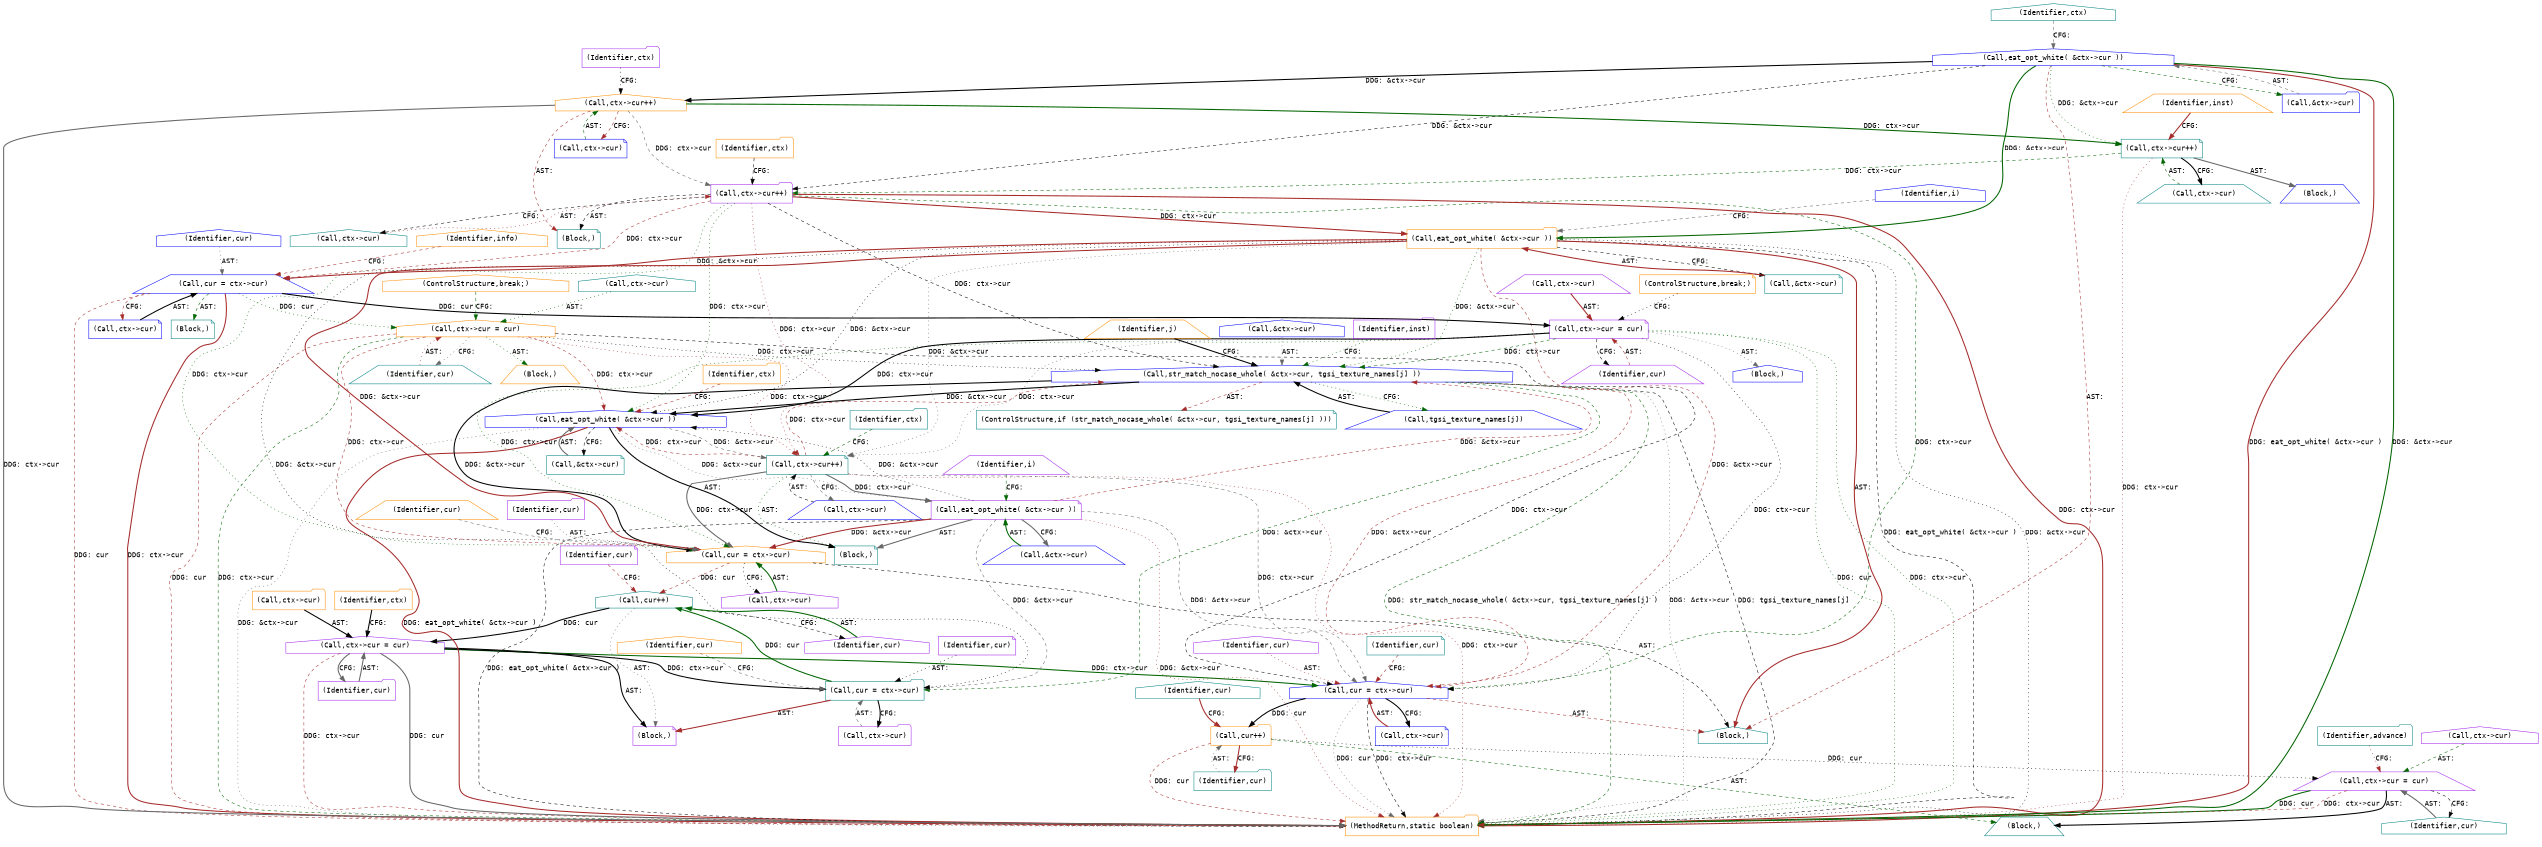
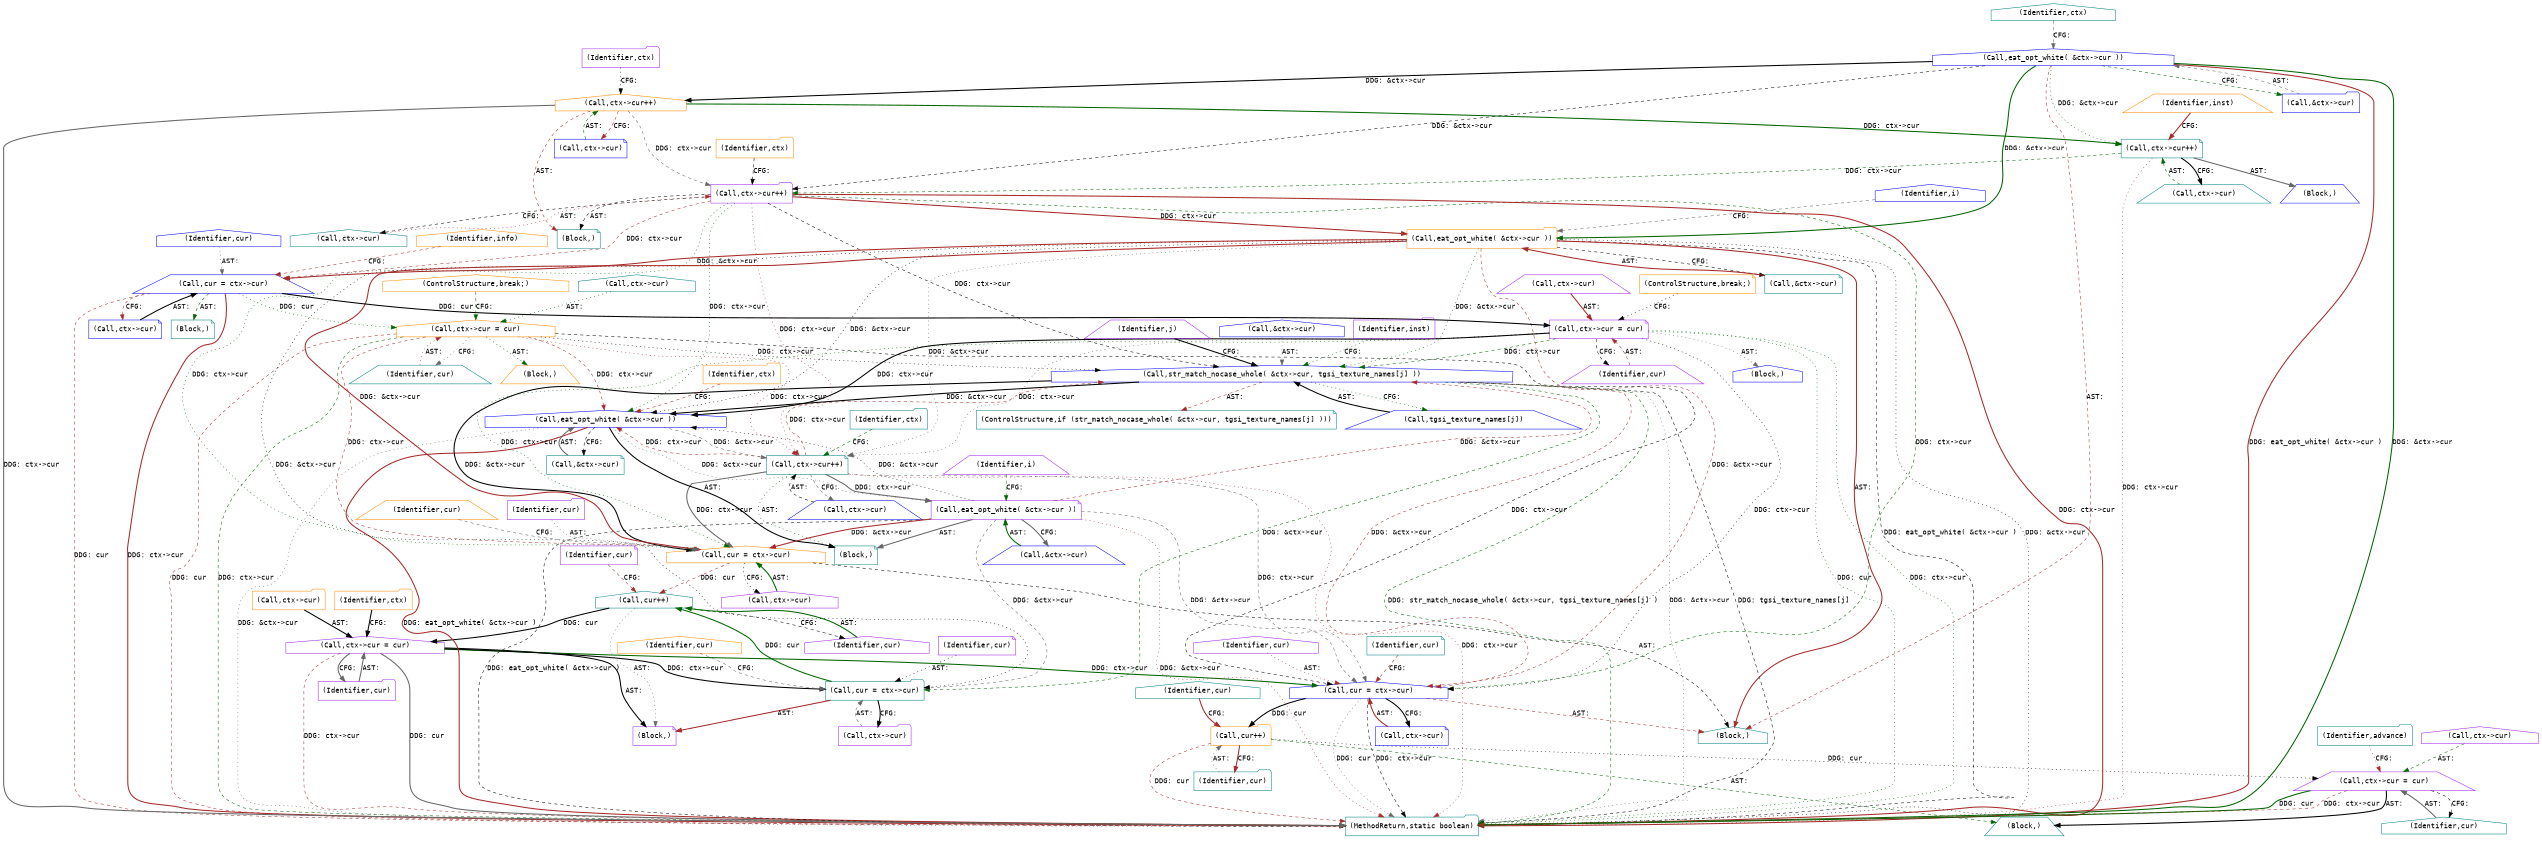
node "(Identifier,j)": color darkorange -> purple
node "(MethodReturn,static boolean)": color darkorange -> teal
